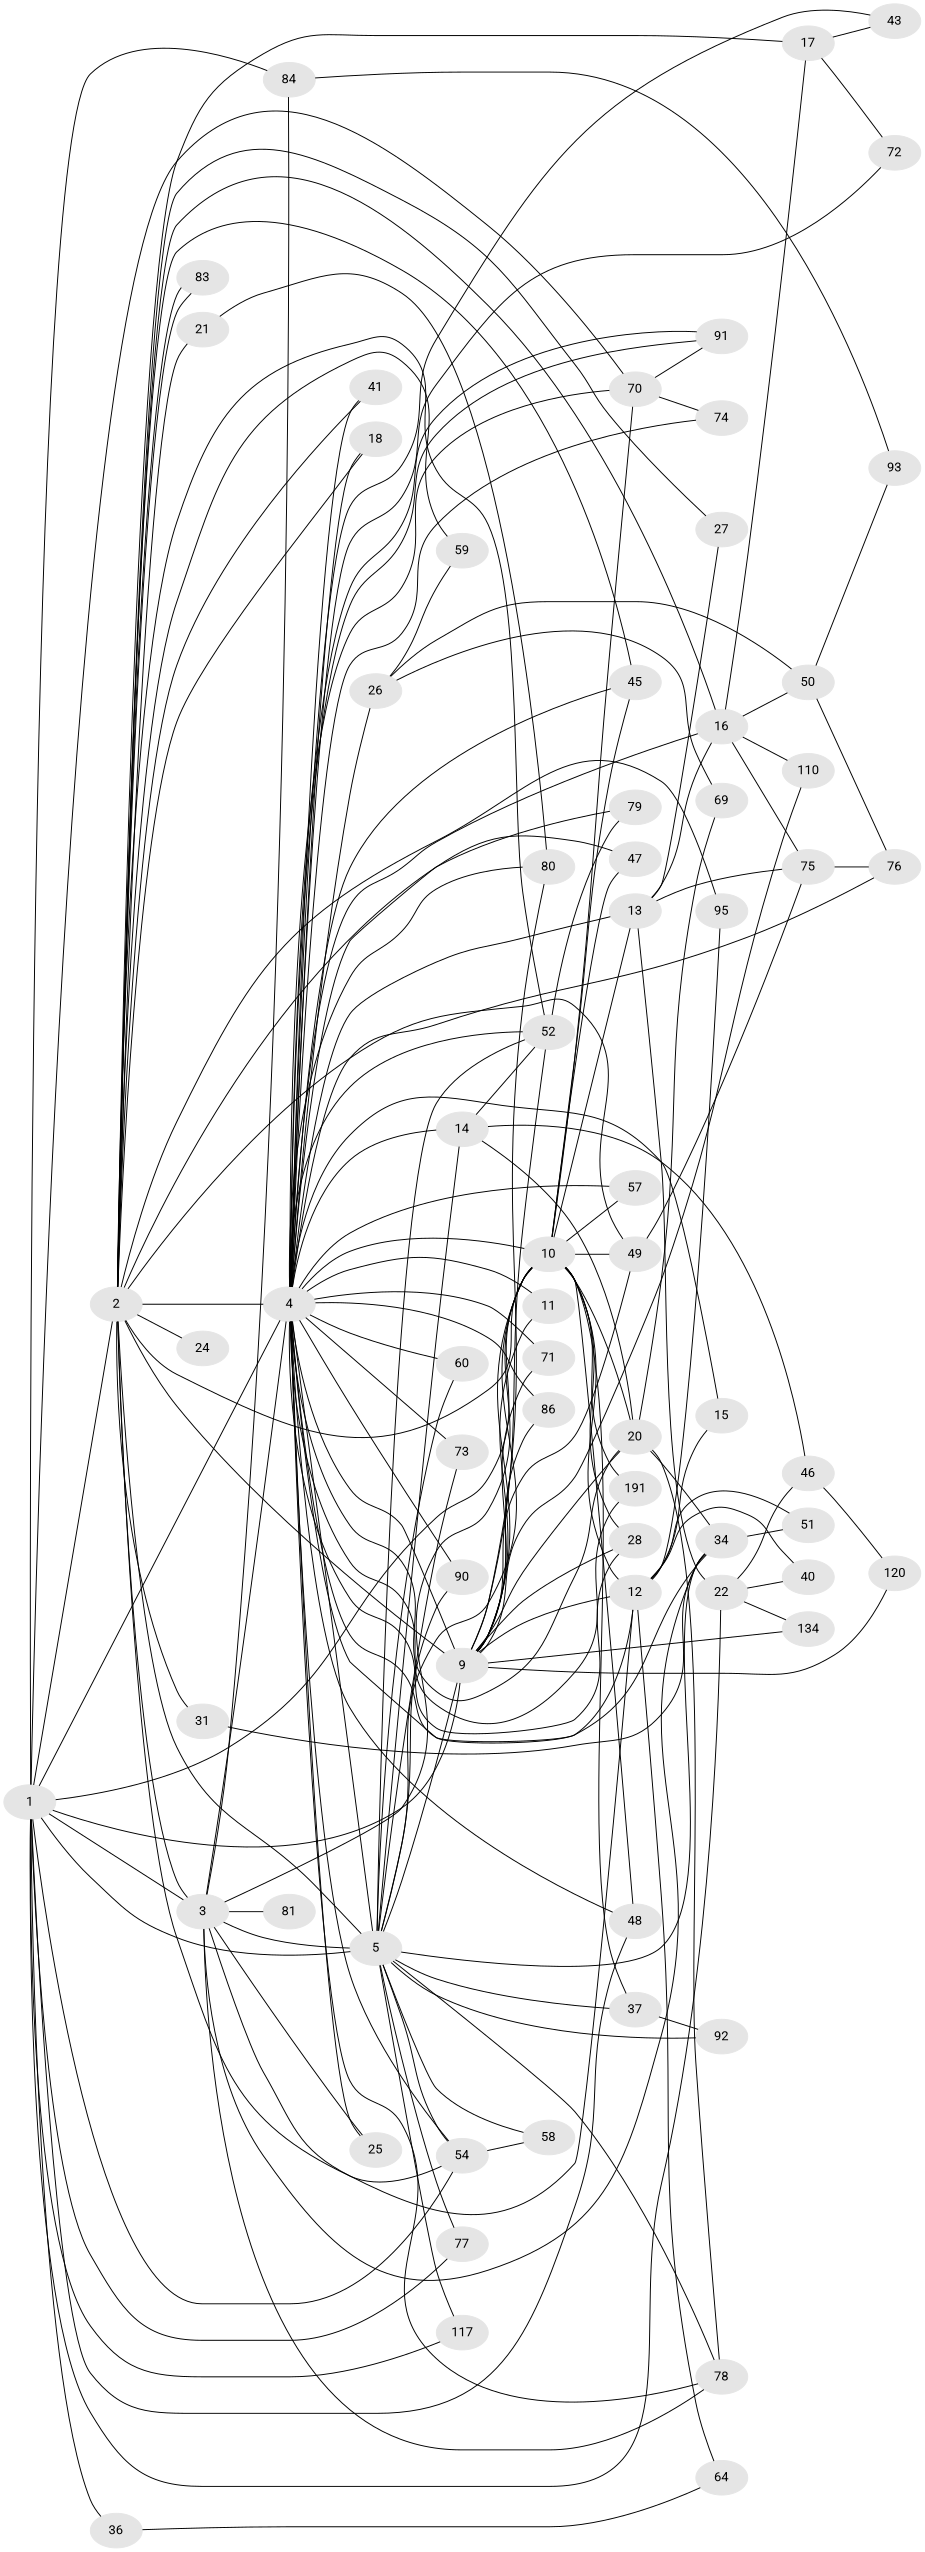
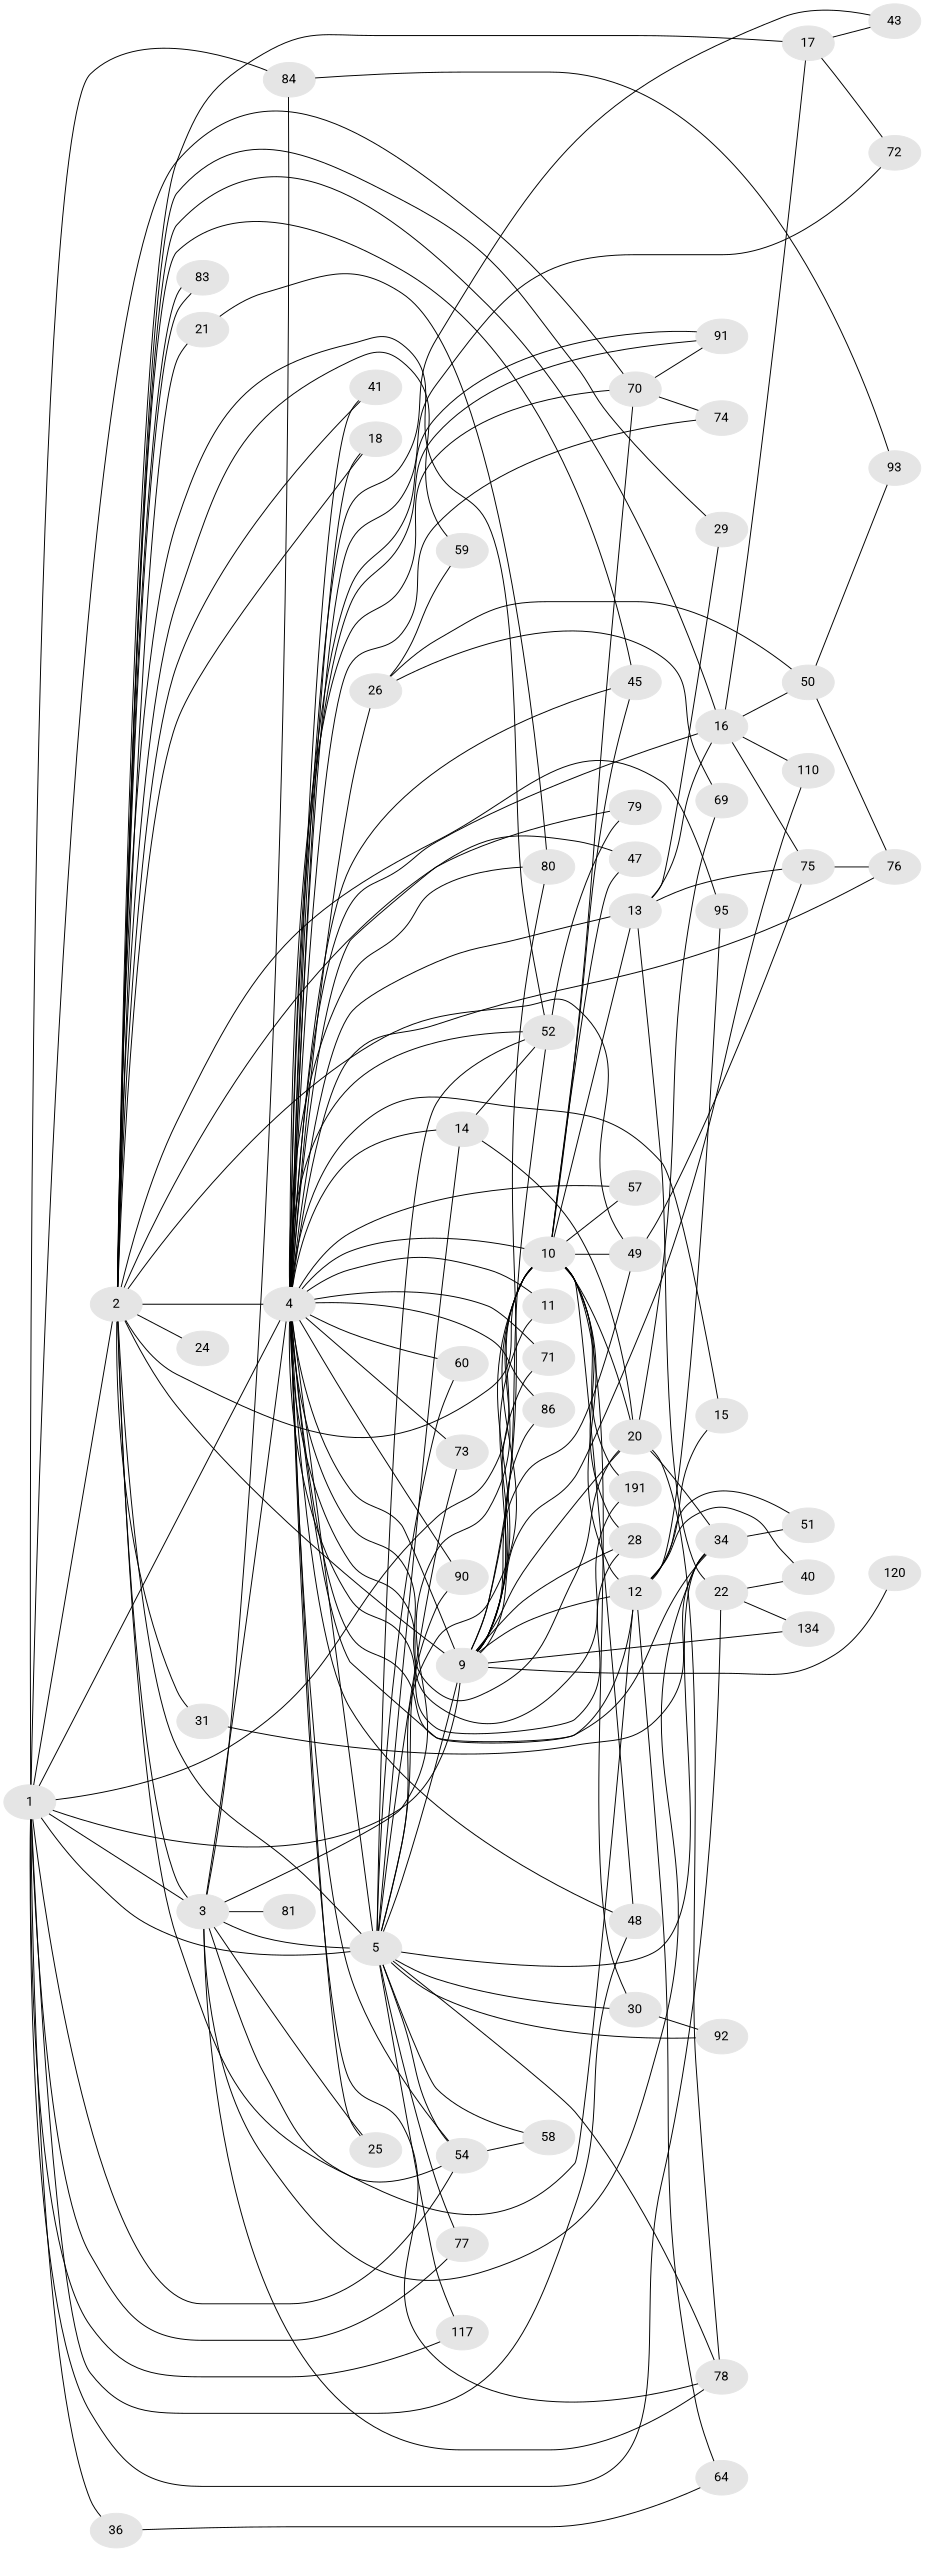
node "27": label "27" -> "29"
node "46": removed
node "37": label "37" -> "30"
